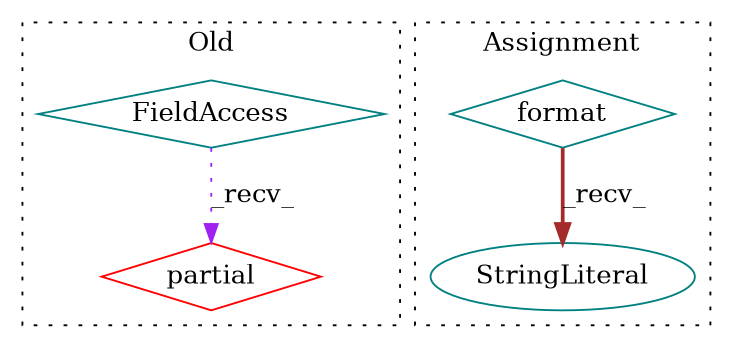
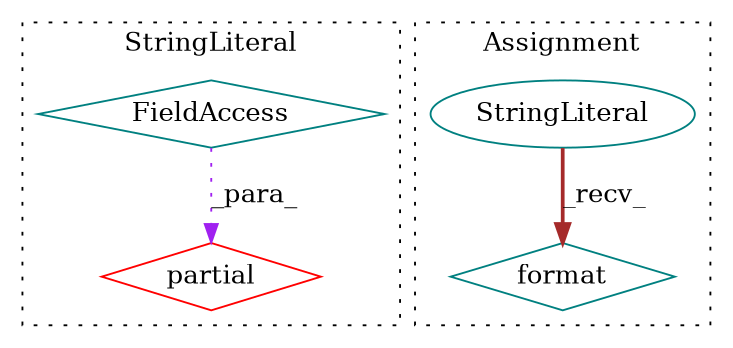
cluster "Old": label "Old" -> "StringLiteral"
edge "format" -> "StringLiteral": reversed
edge "FieldAccess" -> "partial": label "_recv_" -> "_para_"
